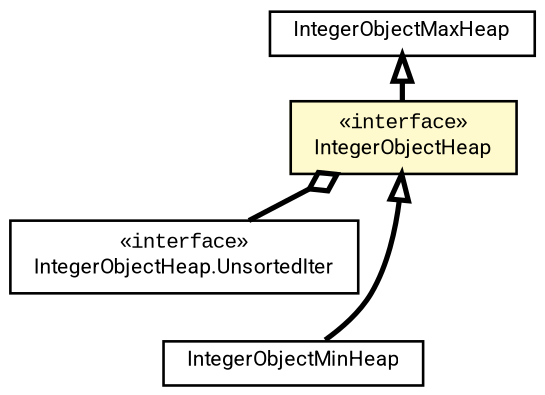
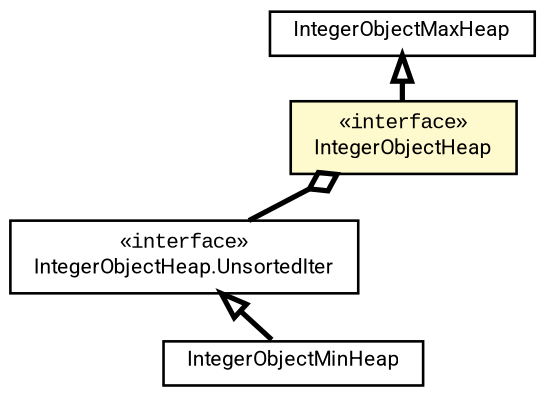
edge "IntegerObjectMinHeap" -> "IntegerObjectHeap": now "IntegerObjectMinHeap" -> "IntegerObjectHeap.UnsortedIter"
